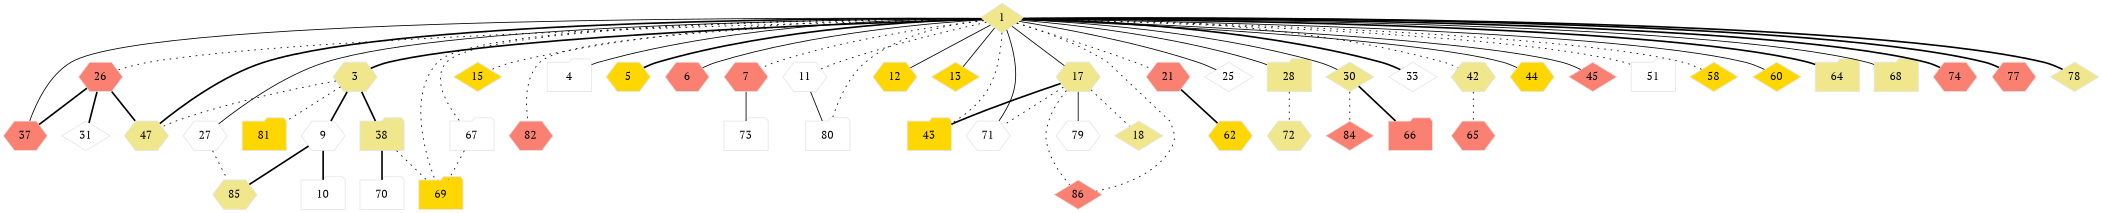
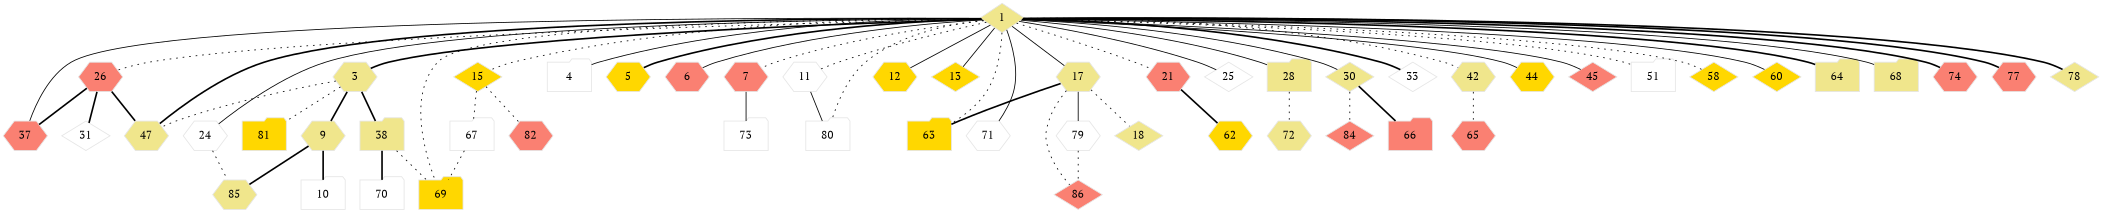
edge "1" -- "67": now "15" -- "67"
edge "1" -- "82": now "15" -- "82"
edge "1" -- "86": now "79" -- "86"
edge "17" -- "71": removed
node "27": label "27" -> "24"
node "9": fillcolor white -> khaki
node "43": label "43" -> "63"
